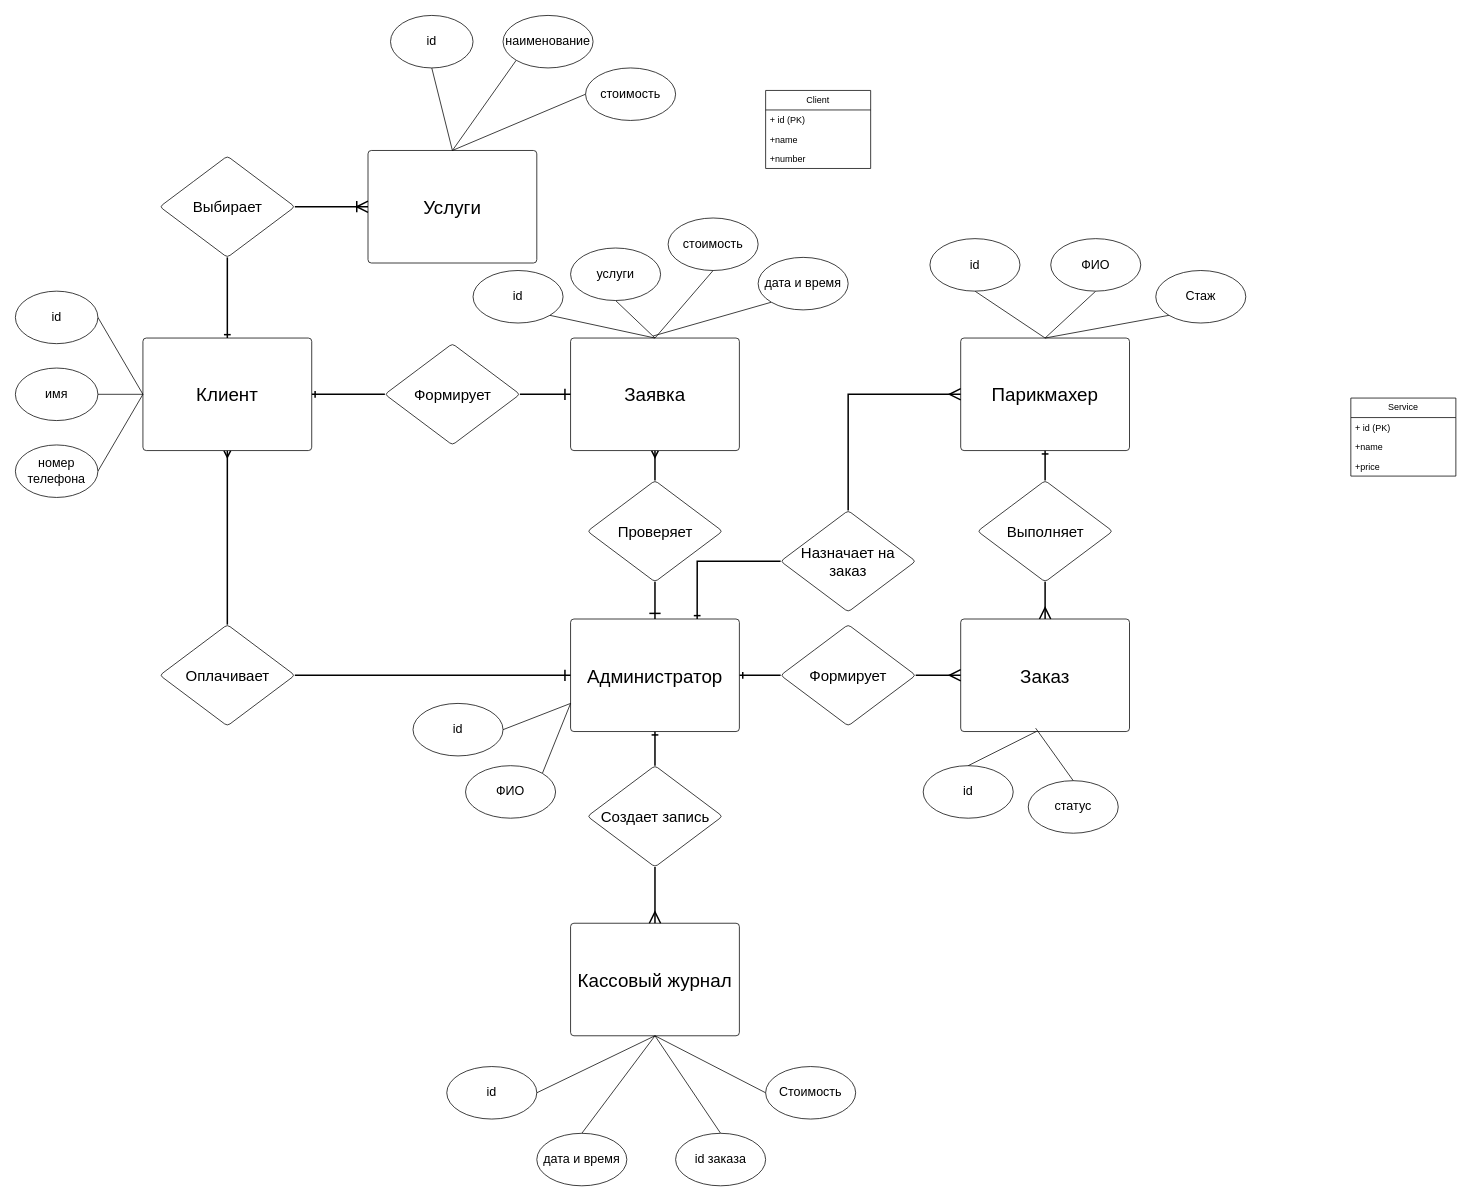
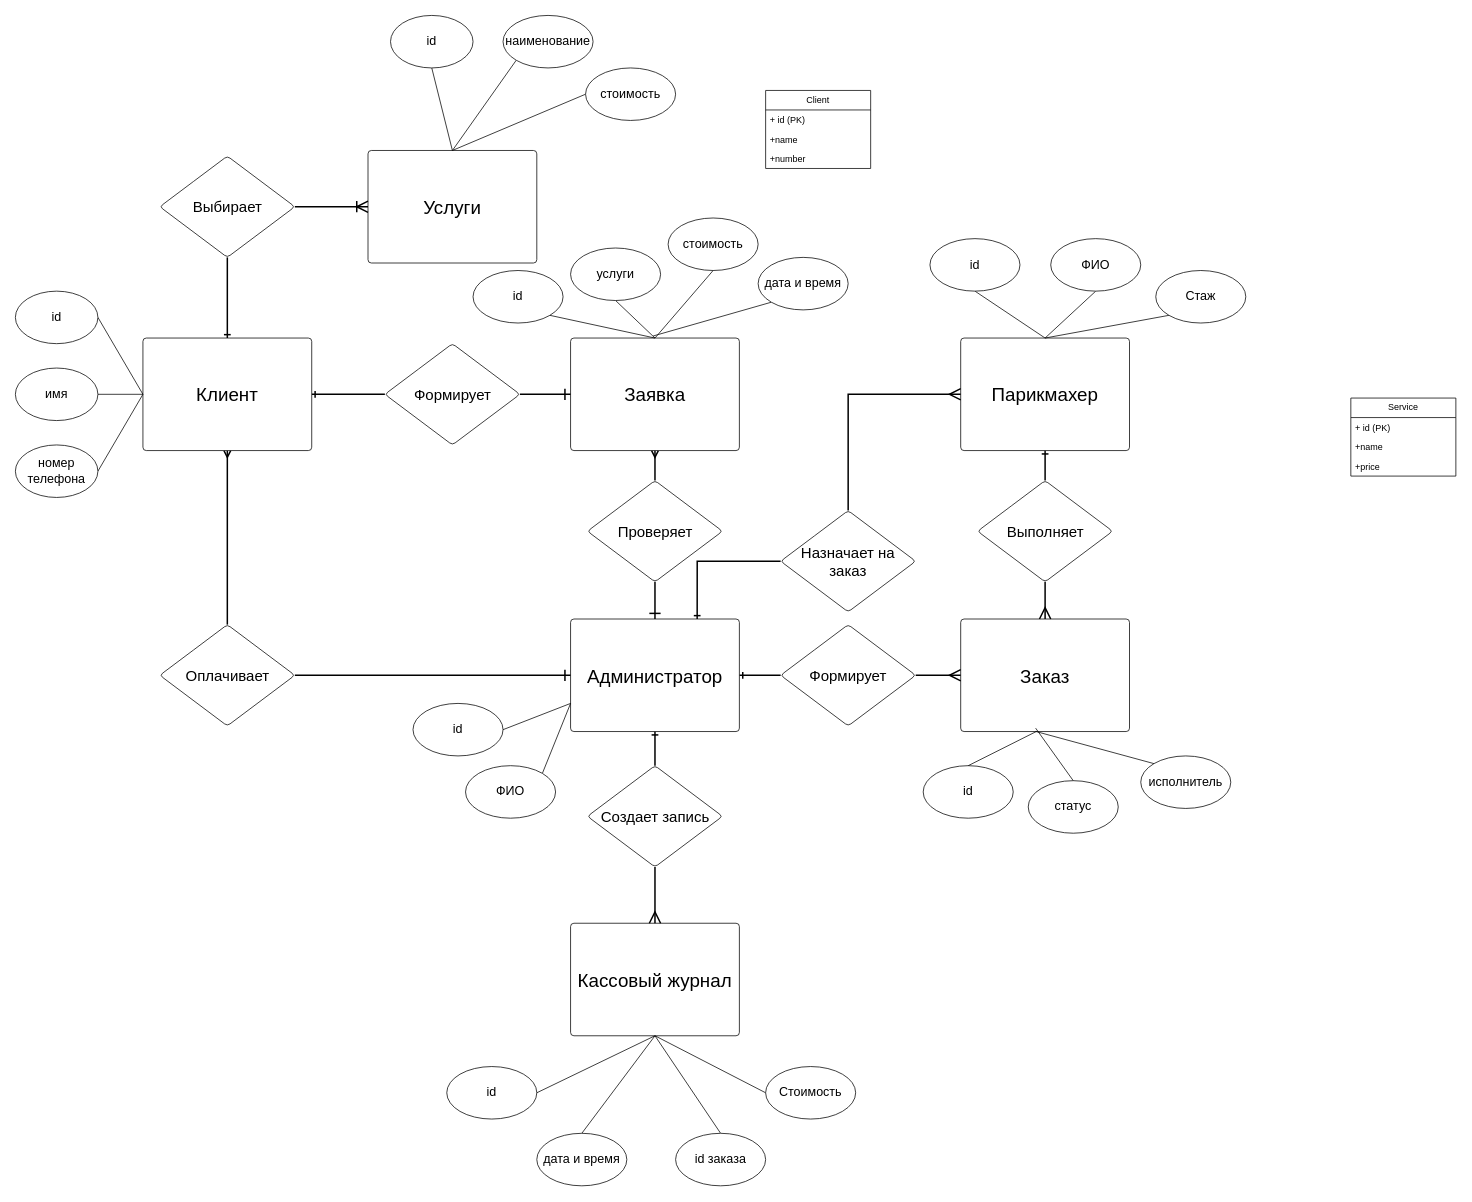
edge "Заказ" -- "исполнитель": added
node "исполнитель": added
